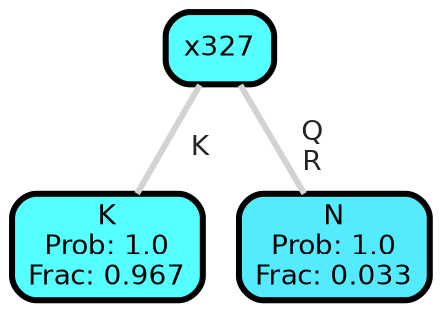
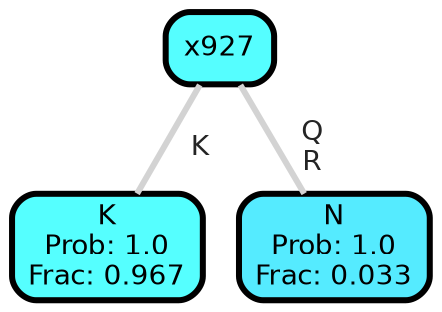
node "x327": label "x327" -> "x927"
